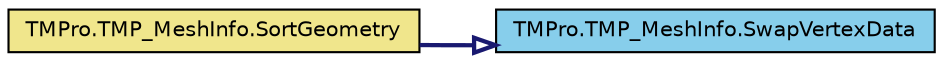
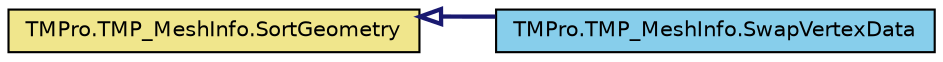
edge "TMPro.TMP_MeshInfo.SortGeometry" -> "TMPro.TMP_MeshInfo.SwapVertexData": reversed
